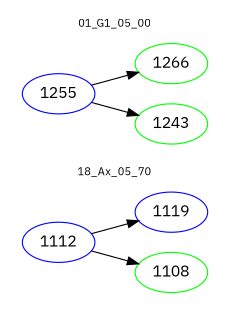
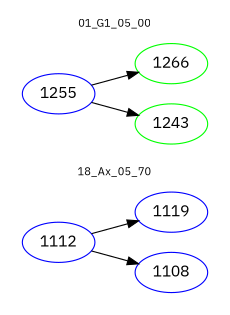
node "1108": color green -> blue
